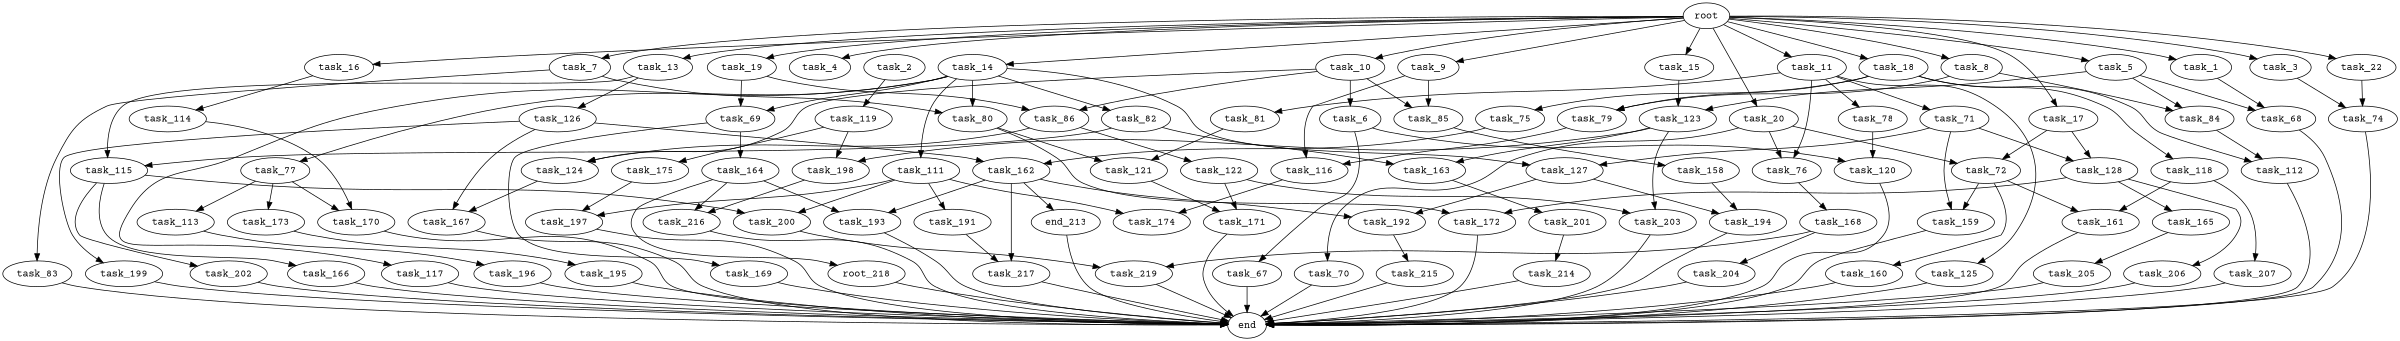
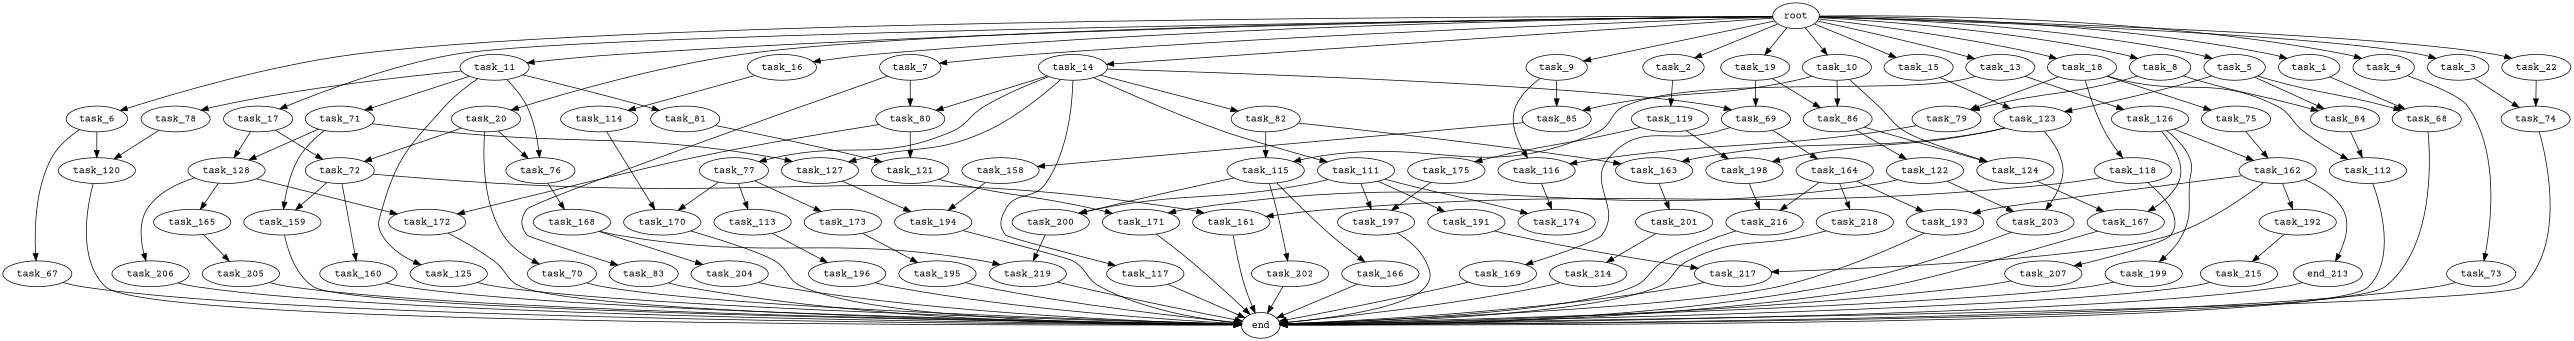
edge "root" -> "task_2": added
edge "task_10" -> "task_6": now "root" -> "task_6"
edge "task_127" -> "task_192": removed
node "root_218": label "root_218" -> "task_218"
node "task_73": added
